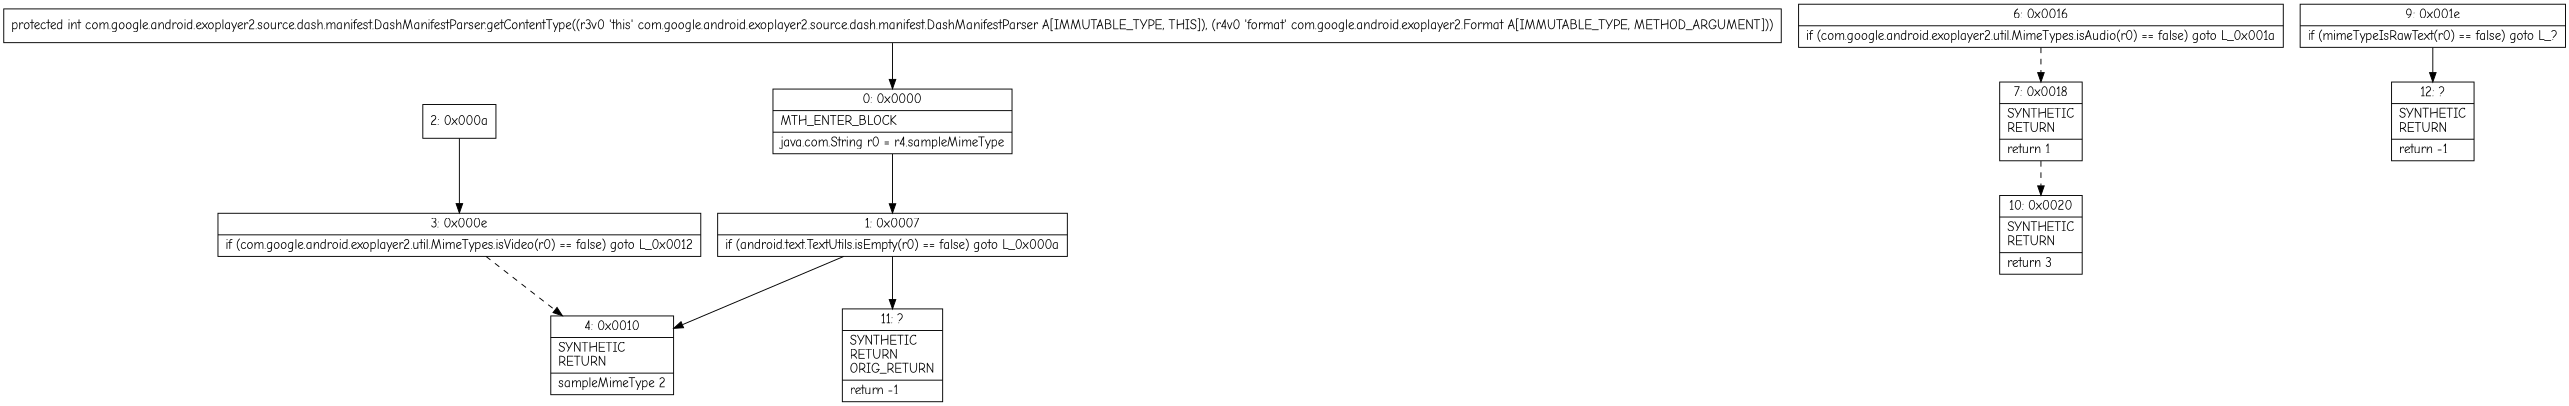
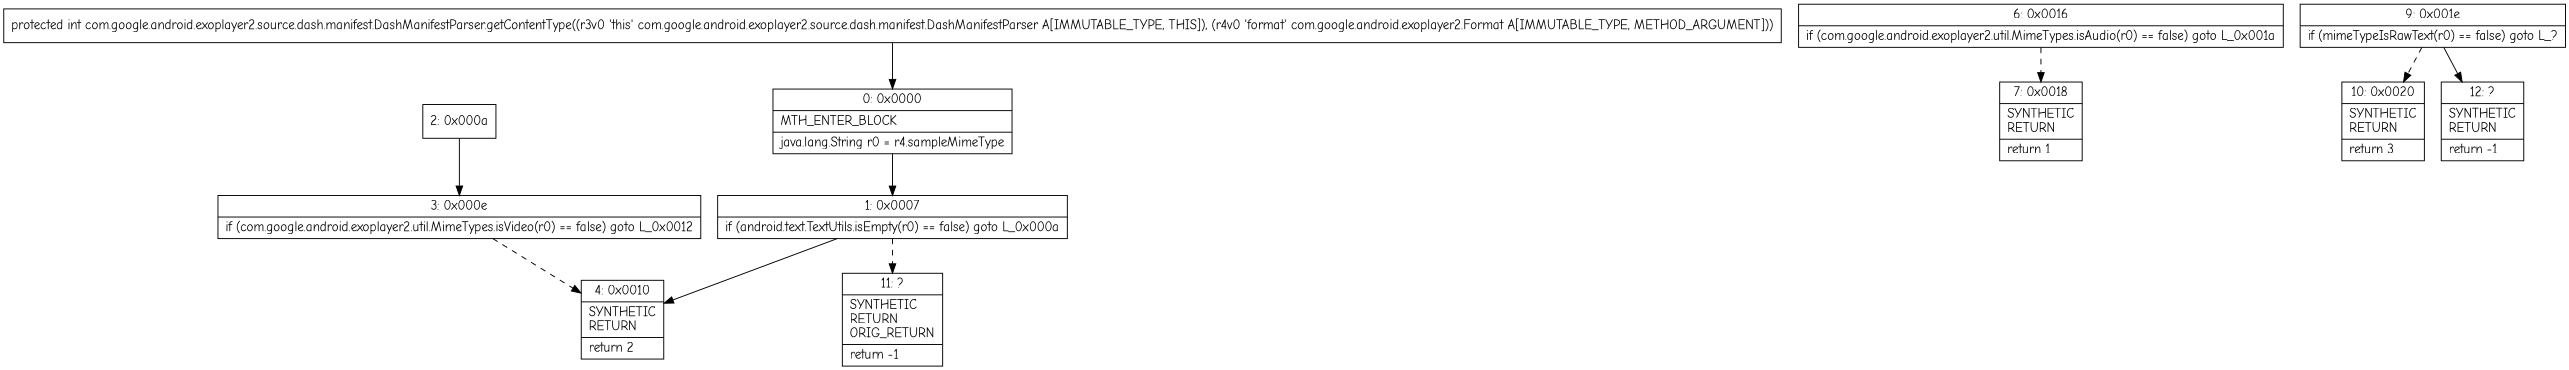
node "0: 0x0000": text "java.com.String r0 = r4.sampleMimeType" -> "java.lang.String r0 = r4.sampleMimeType"
edge "7: 0x0018" -> "10: 0x0020": now "9: 0x001e" -> "10: 0x0020"
edge "1: 0x0007" -> "11: ?": style solid -> dashed
node "4: 0x0010": text "sampleMimeType 2" -> "return 2"
